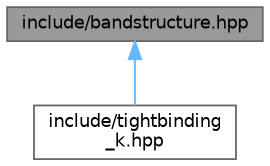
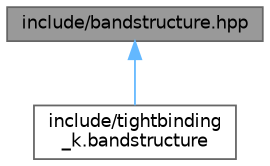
node "include/tightbinding _k.hpp": label "include/tightbinding _k.hpp" -> "include/tightbinding _k.bandstructure"
